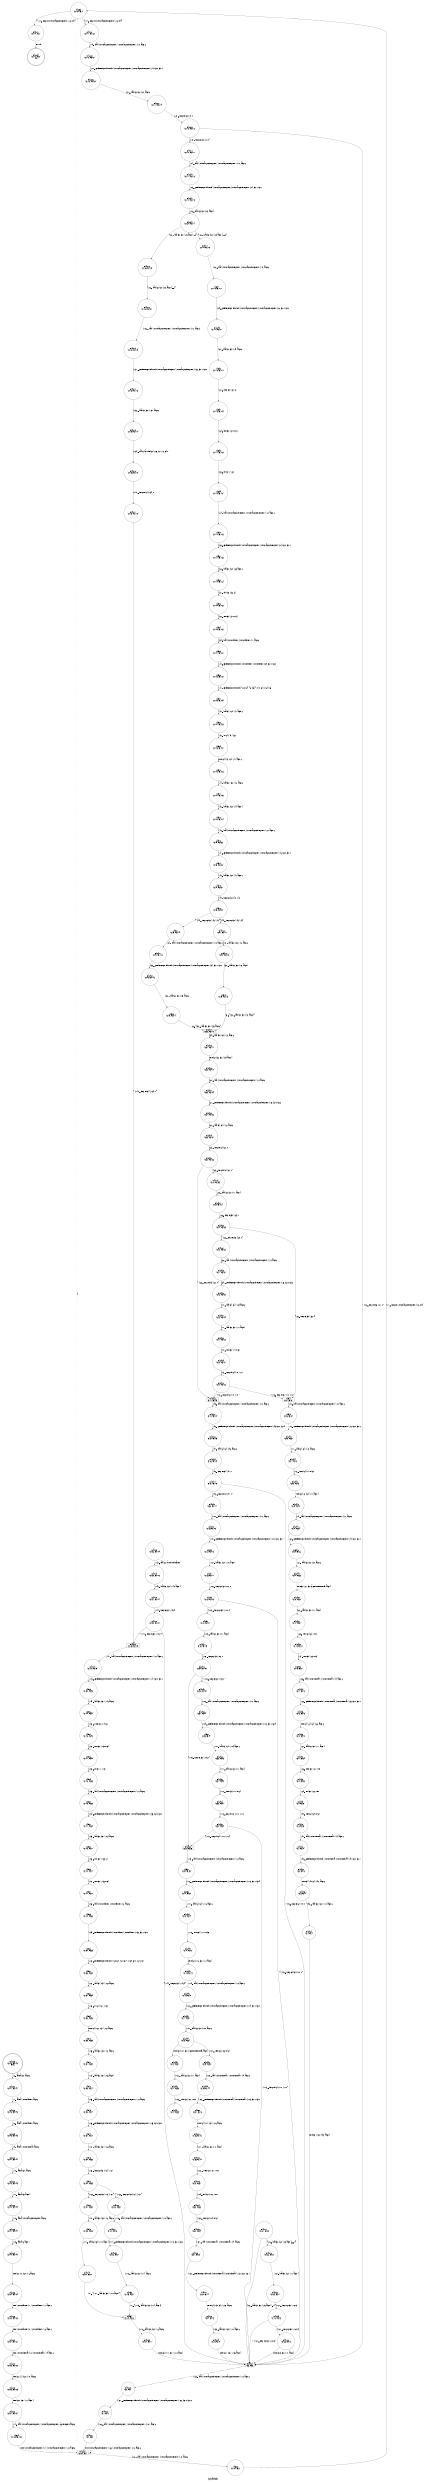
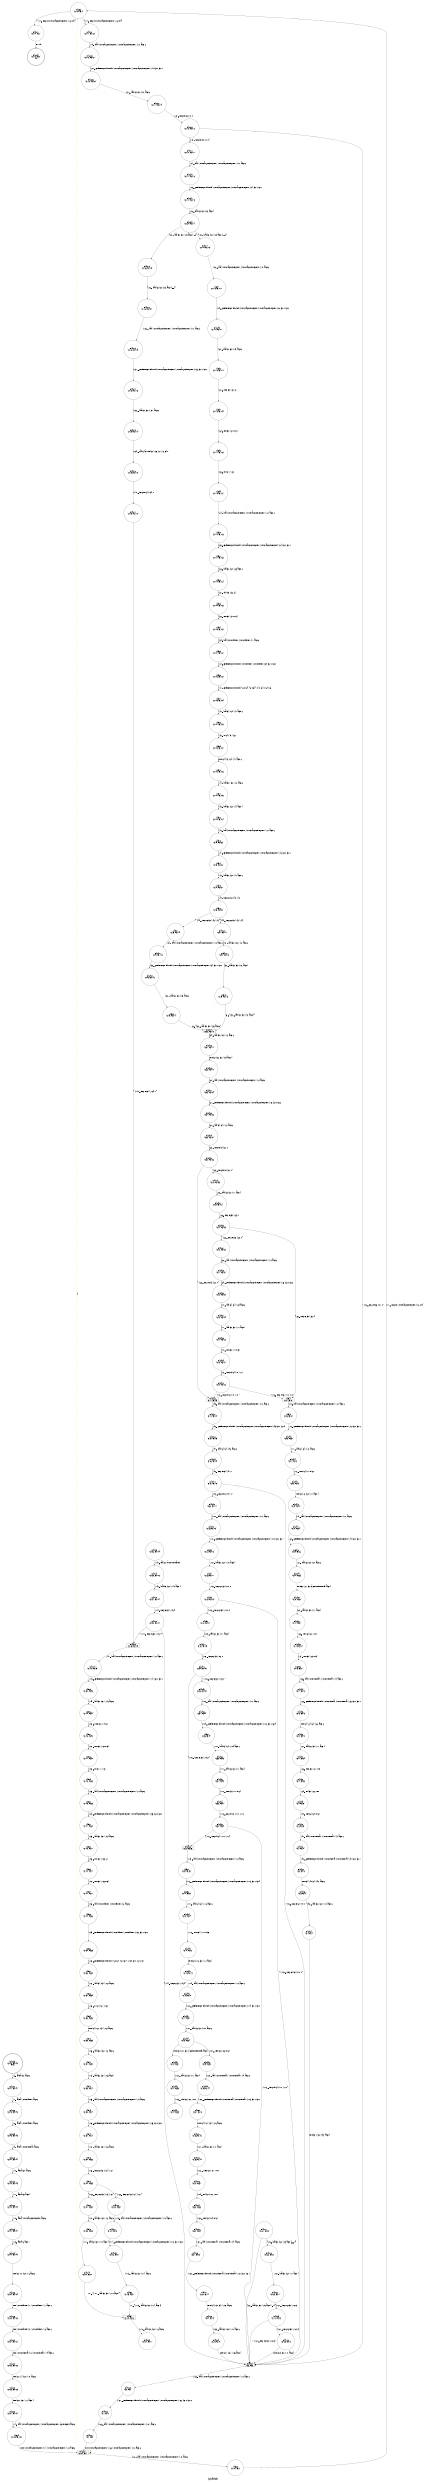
edge "N49055 (rp:120, ep:11)" -> "N49064 (rp:3, ep:8)": removed, label "store i32 %177, i32* %178, align 4"
